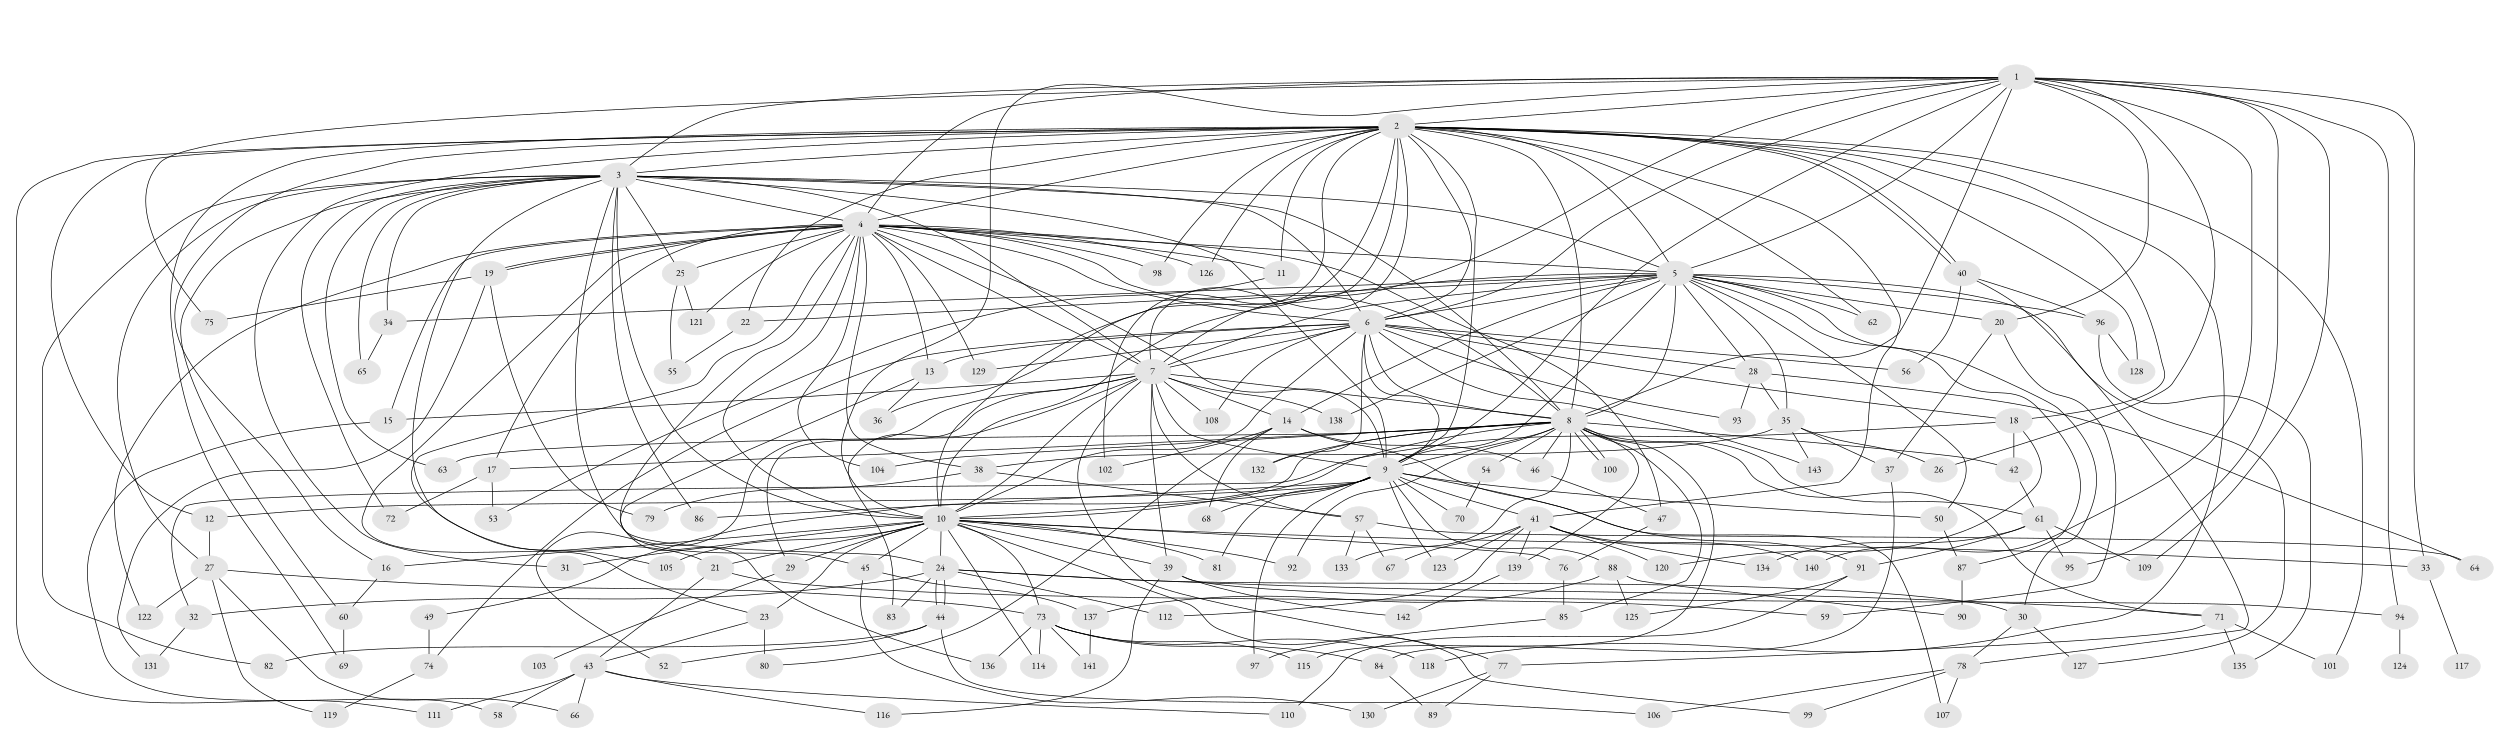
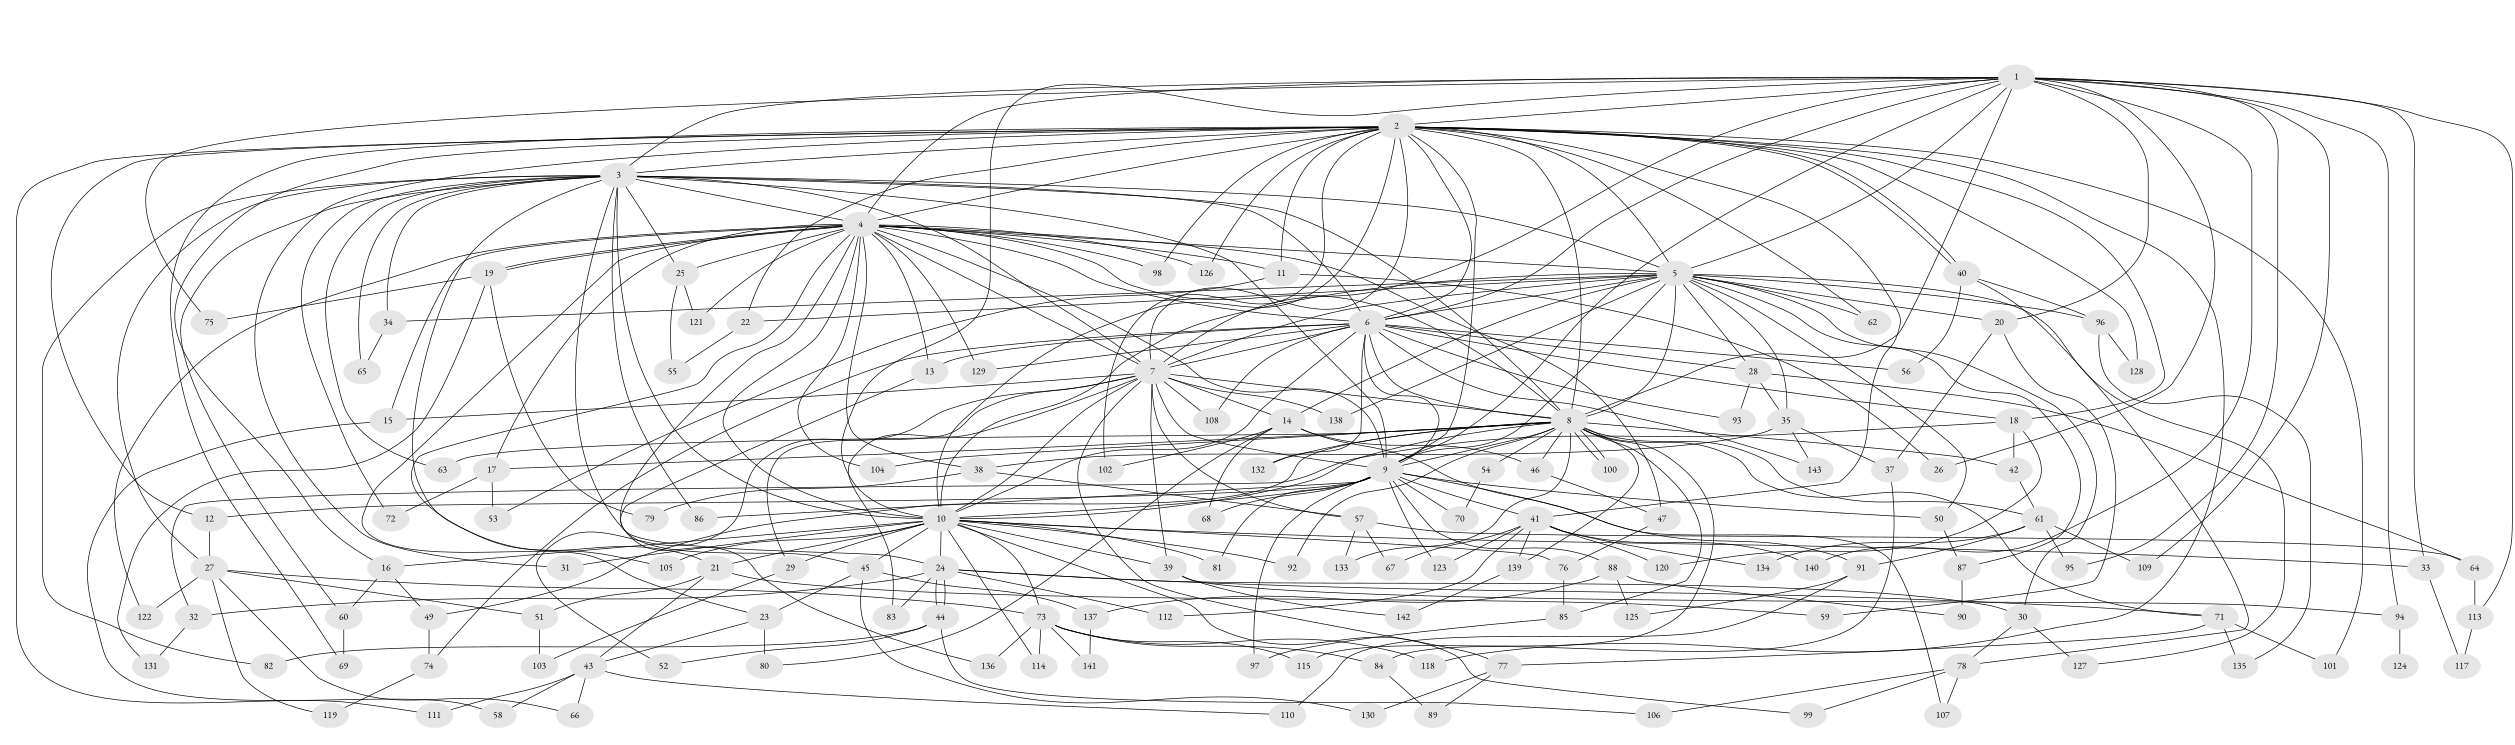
node "36": removed
edge "35" -- "26": now "11" -- "26"
edge "10" -- "23": now "45" -- "23"
edge "16" -- "49": added
node "51": added
node "113": added
node "116": removed
